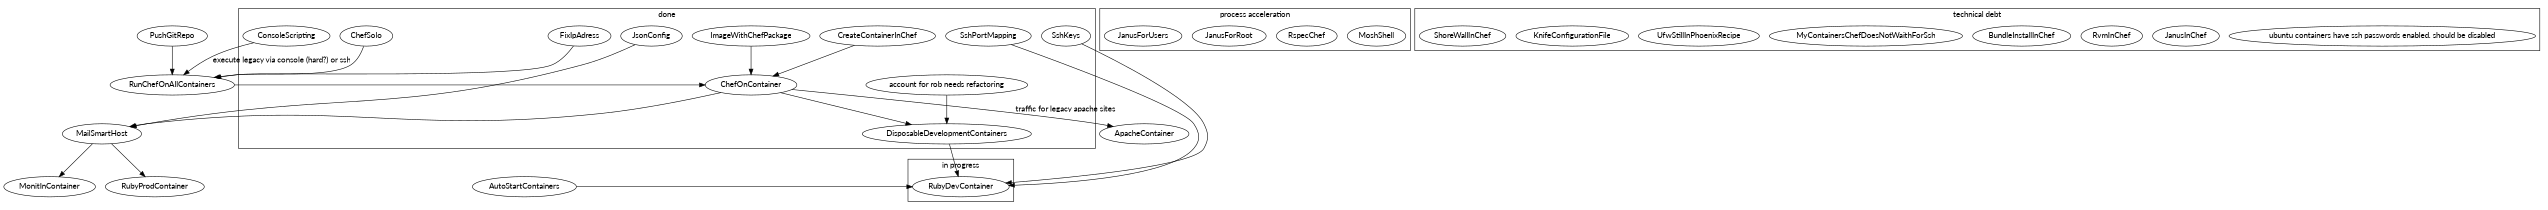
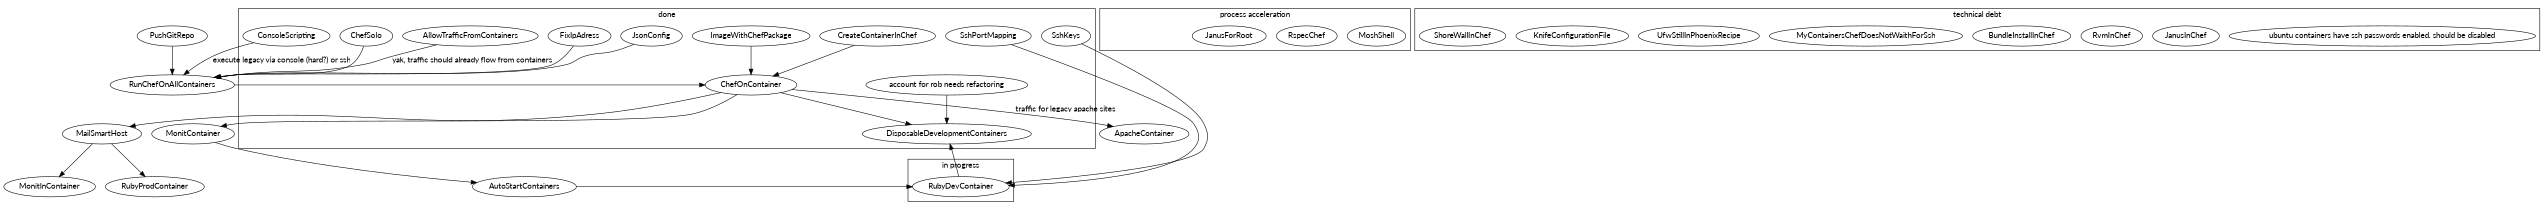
node "AllowTrafficFromContainers": added
node "JanusForUsers": removed
edge "JsonConfig" -> "MailSmartHost": now "JsonConfig" -> "RunChefOnAllContainers"
node "MonitContainer": added
edge "DisposableDevelopmentContainers" -> "RubyDevContainer": reversed
